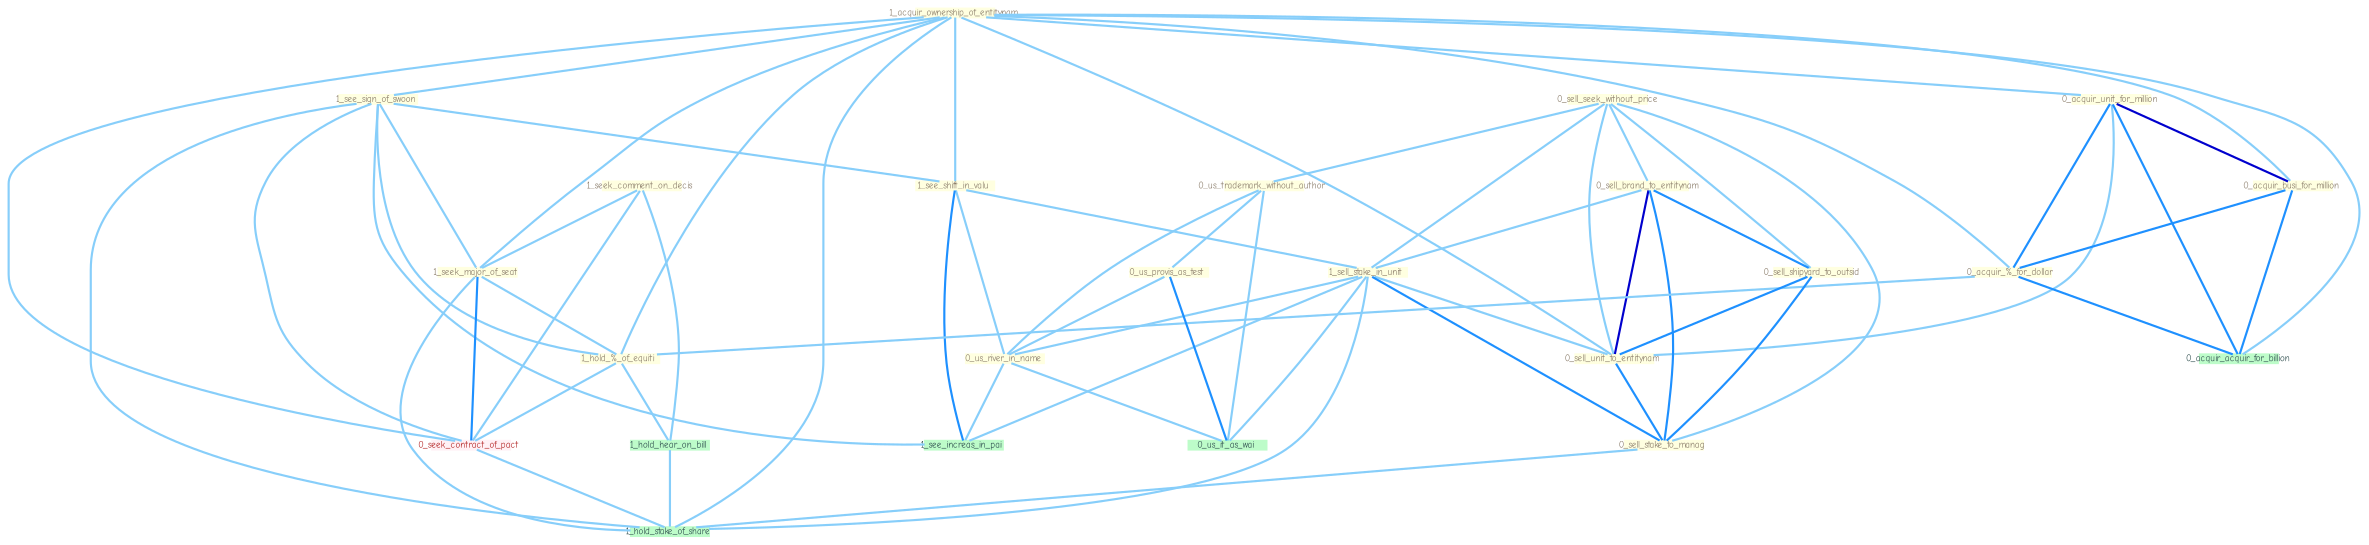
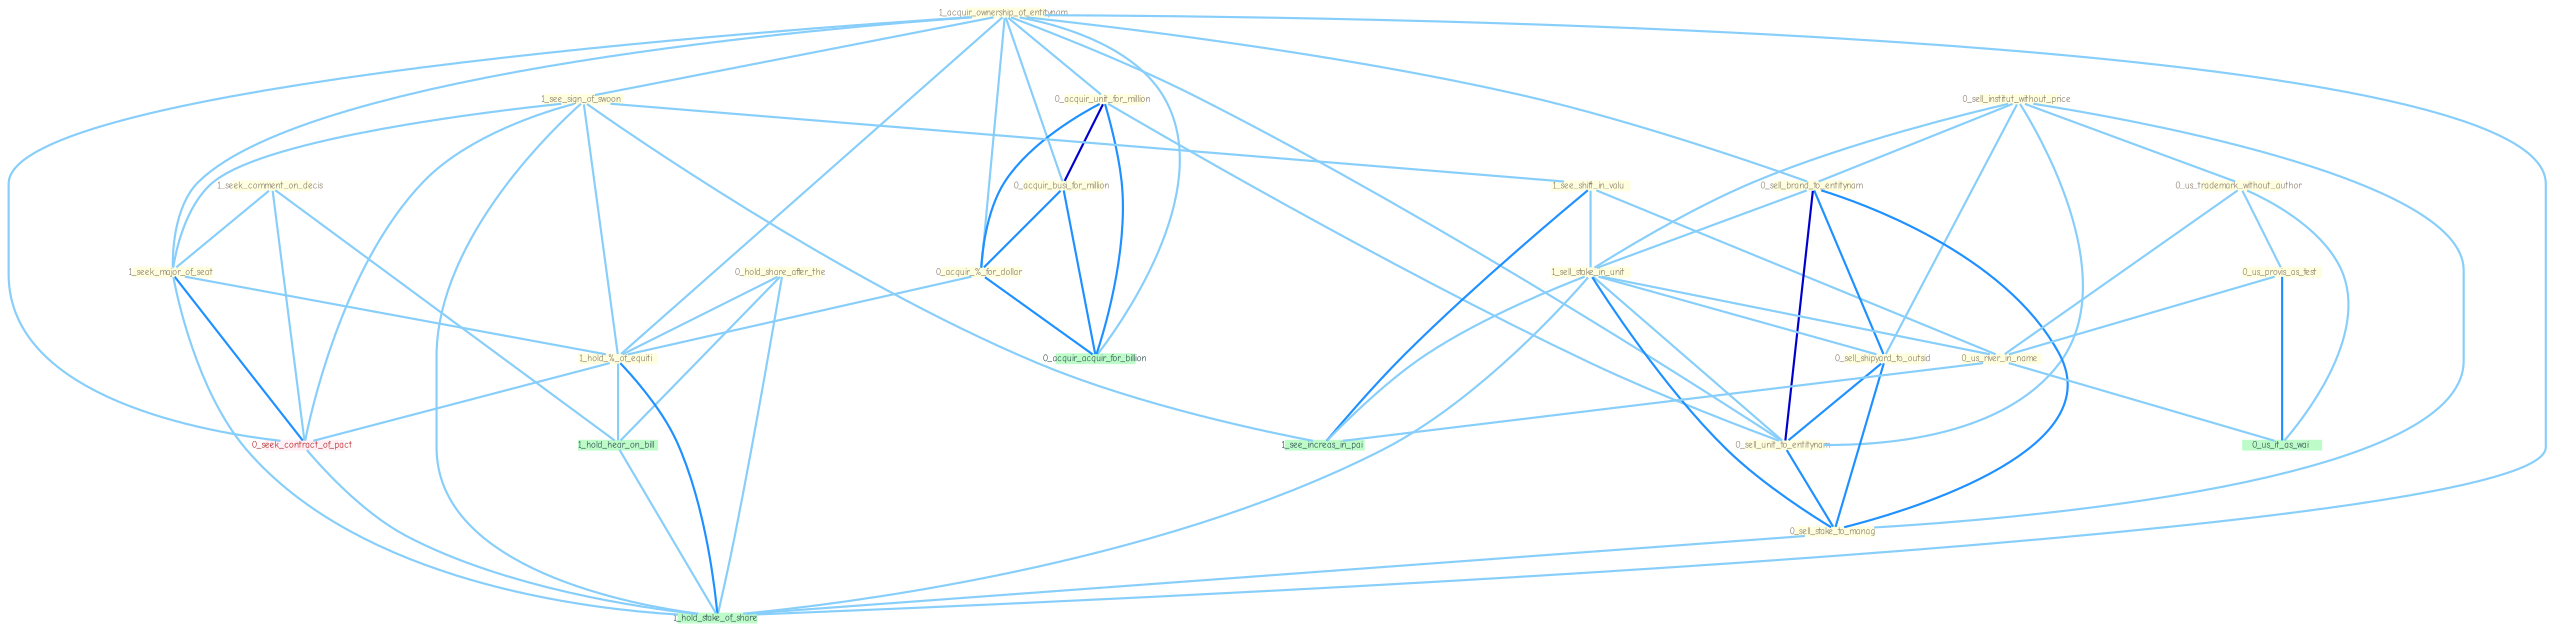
edge "1_acquir_ownership_of_entitynam" -- "1_see_shift_in_valu": now "1_acquir_ownership_of_entitynam" -- "0_sell_brand_to_entitynam"
node "0_sell_seek_without_price": label "0_sell_seek_without_price" -> "0_sell_institut_without_price"
node "0_hold_share_after_the": added
edge "1_sell_stake_in_unit" -- "0_us_it_as_wai": now "1_sell_stake_in_unit" -- "0_sell_shipyard_to_outsid"
edge "1_hold_%_of_equiti" -- "1_hold_stake_of_share": added
